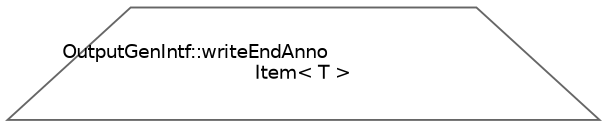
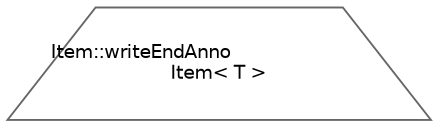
node "OutputGenIntf::writeEndAnno Item< T >": label "OutputGenIntf::writeEndAnno Item< T >" -> "Item::writeEndAnno Item< T >"
